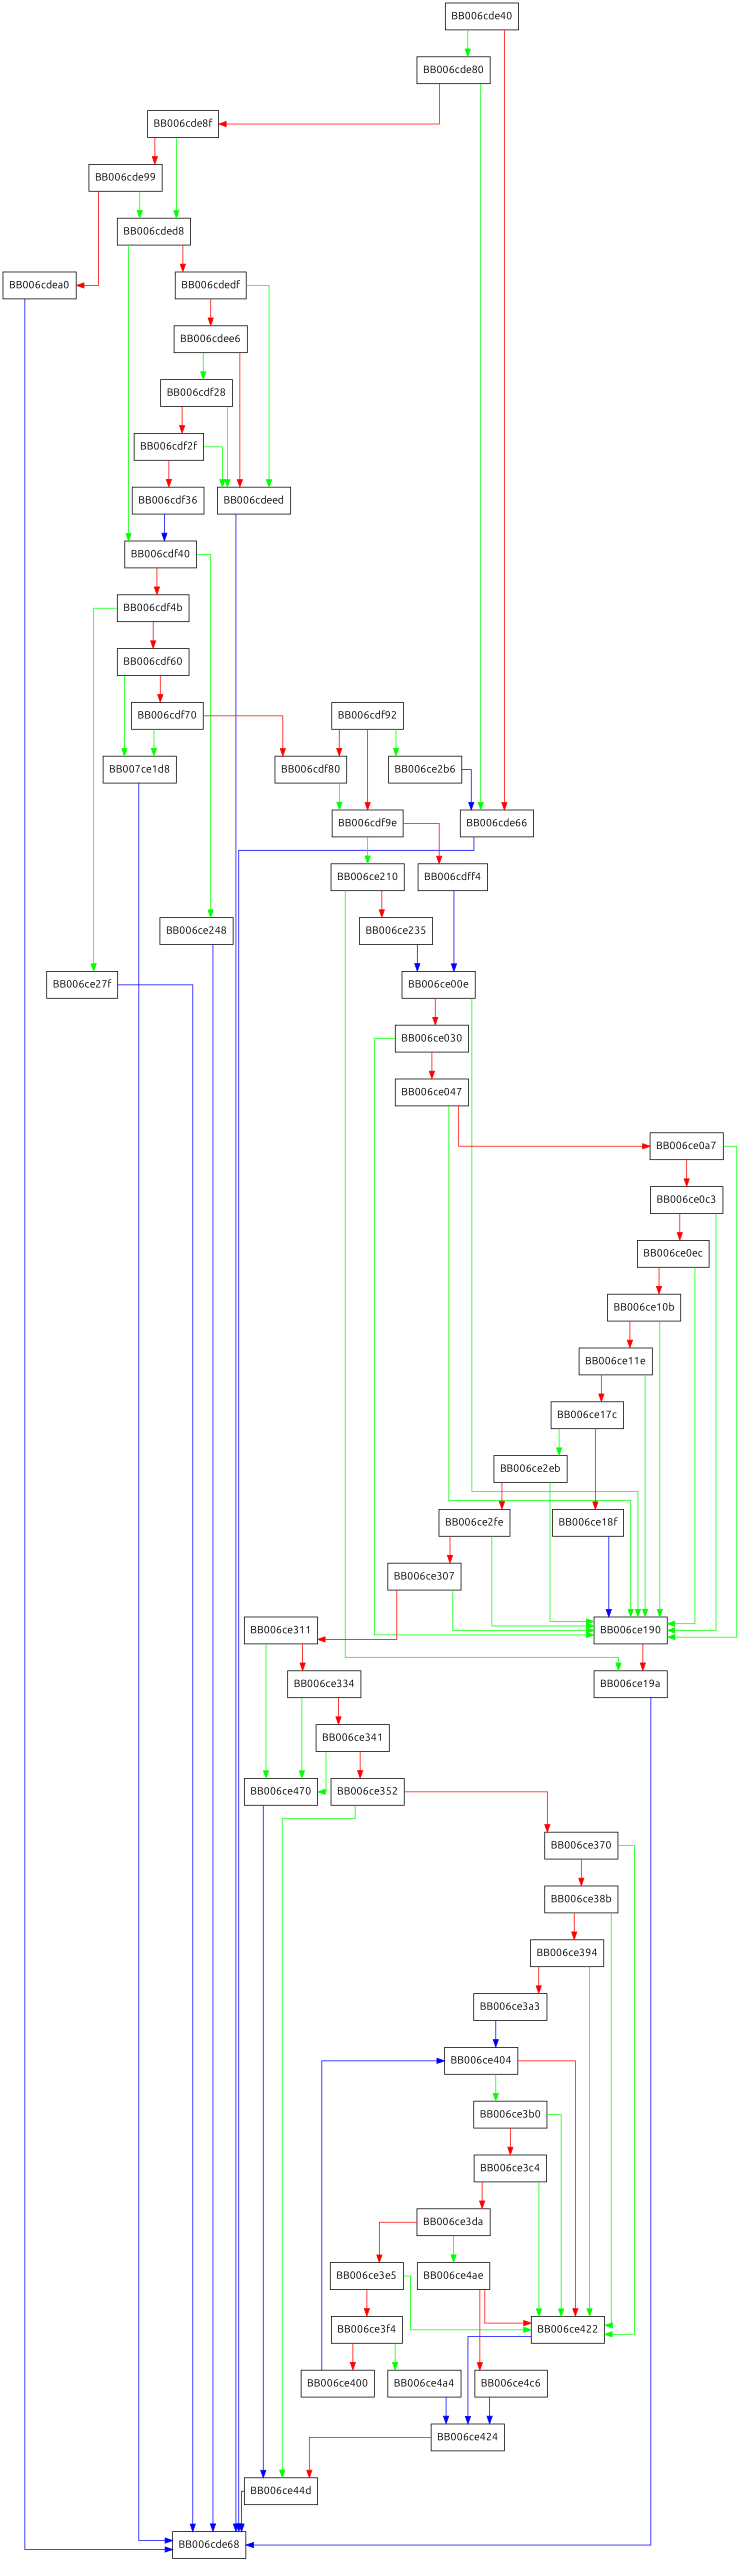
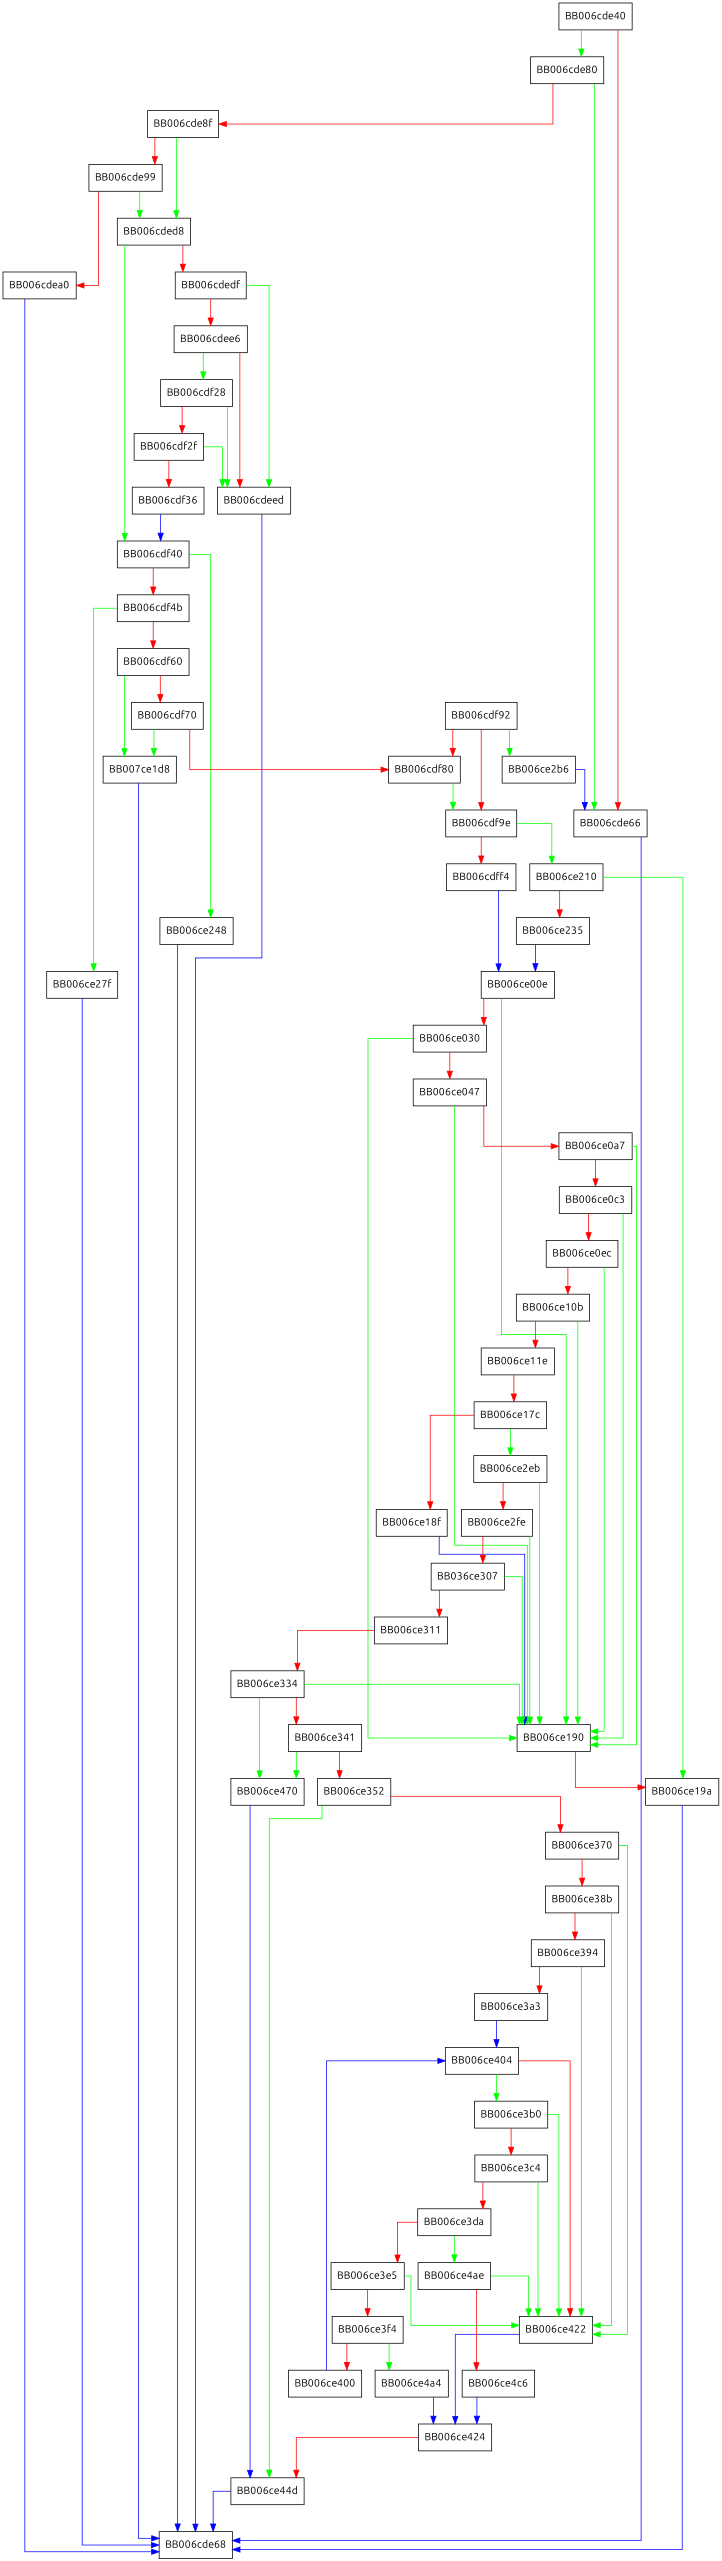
edge "BB006ce11e" -> "BB006ce190": now "BB006ce334" -> "BB006ce190"
node "BB006ce307": label "BB006ce307" -> "BB036ce307"
edge "BB006ce311" -> "BB006ce470": removed
edge "BB006ce4ae" -> "BB006ce422": color red -> green
